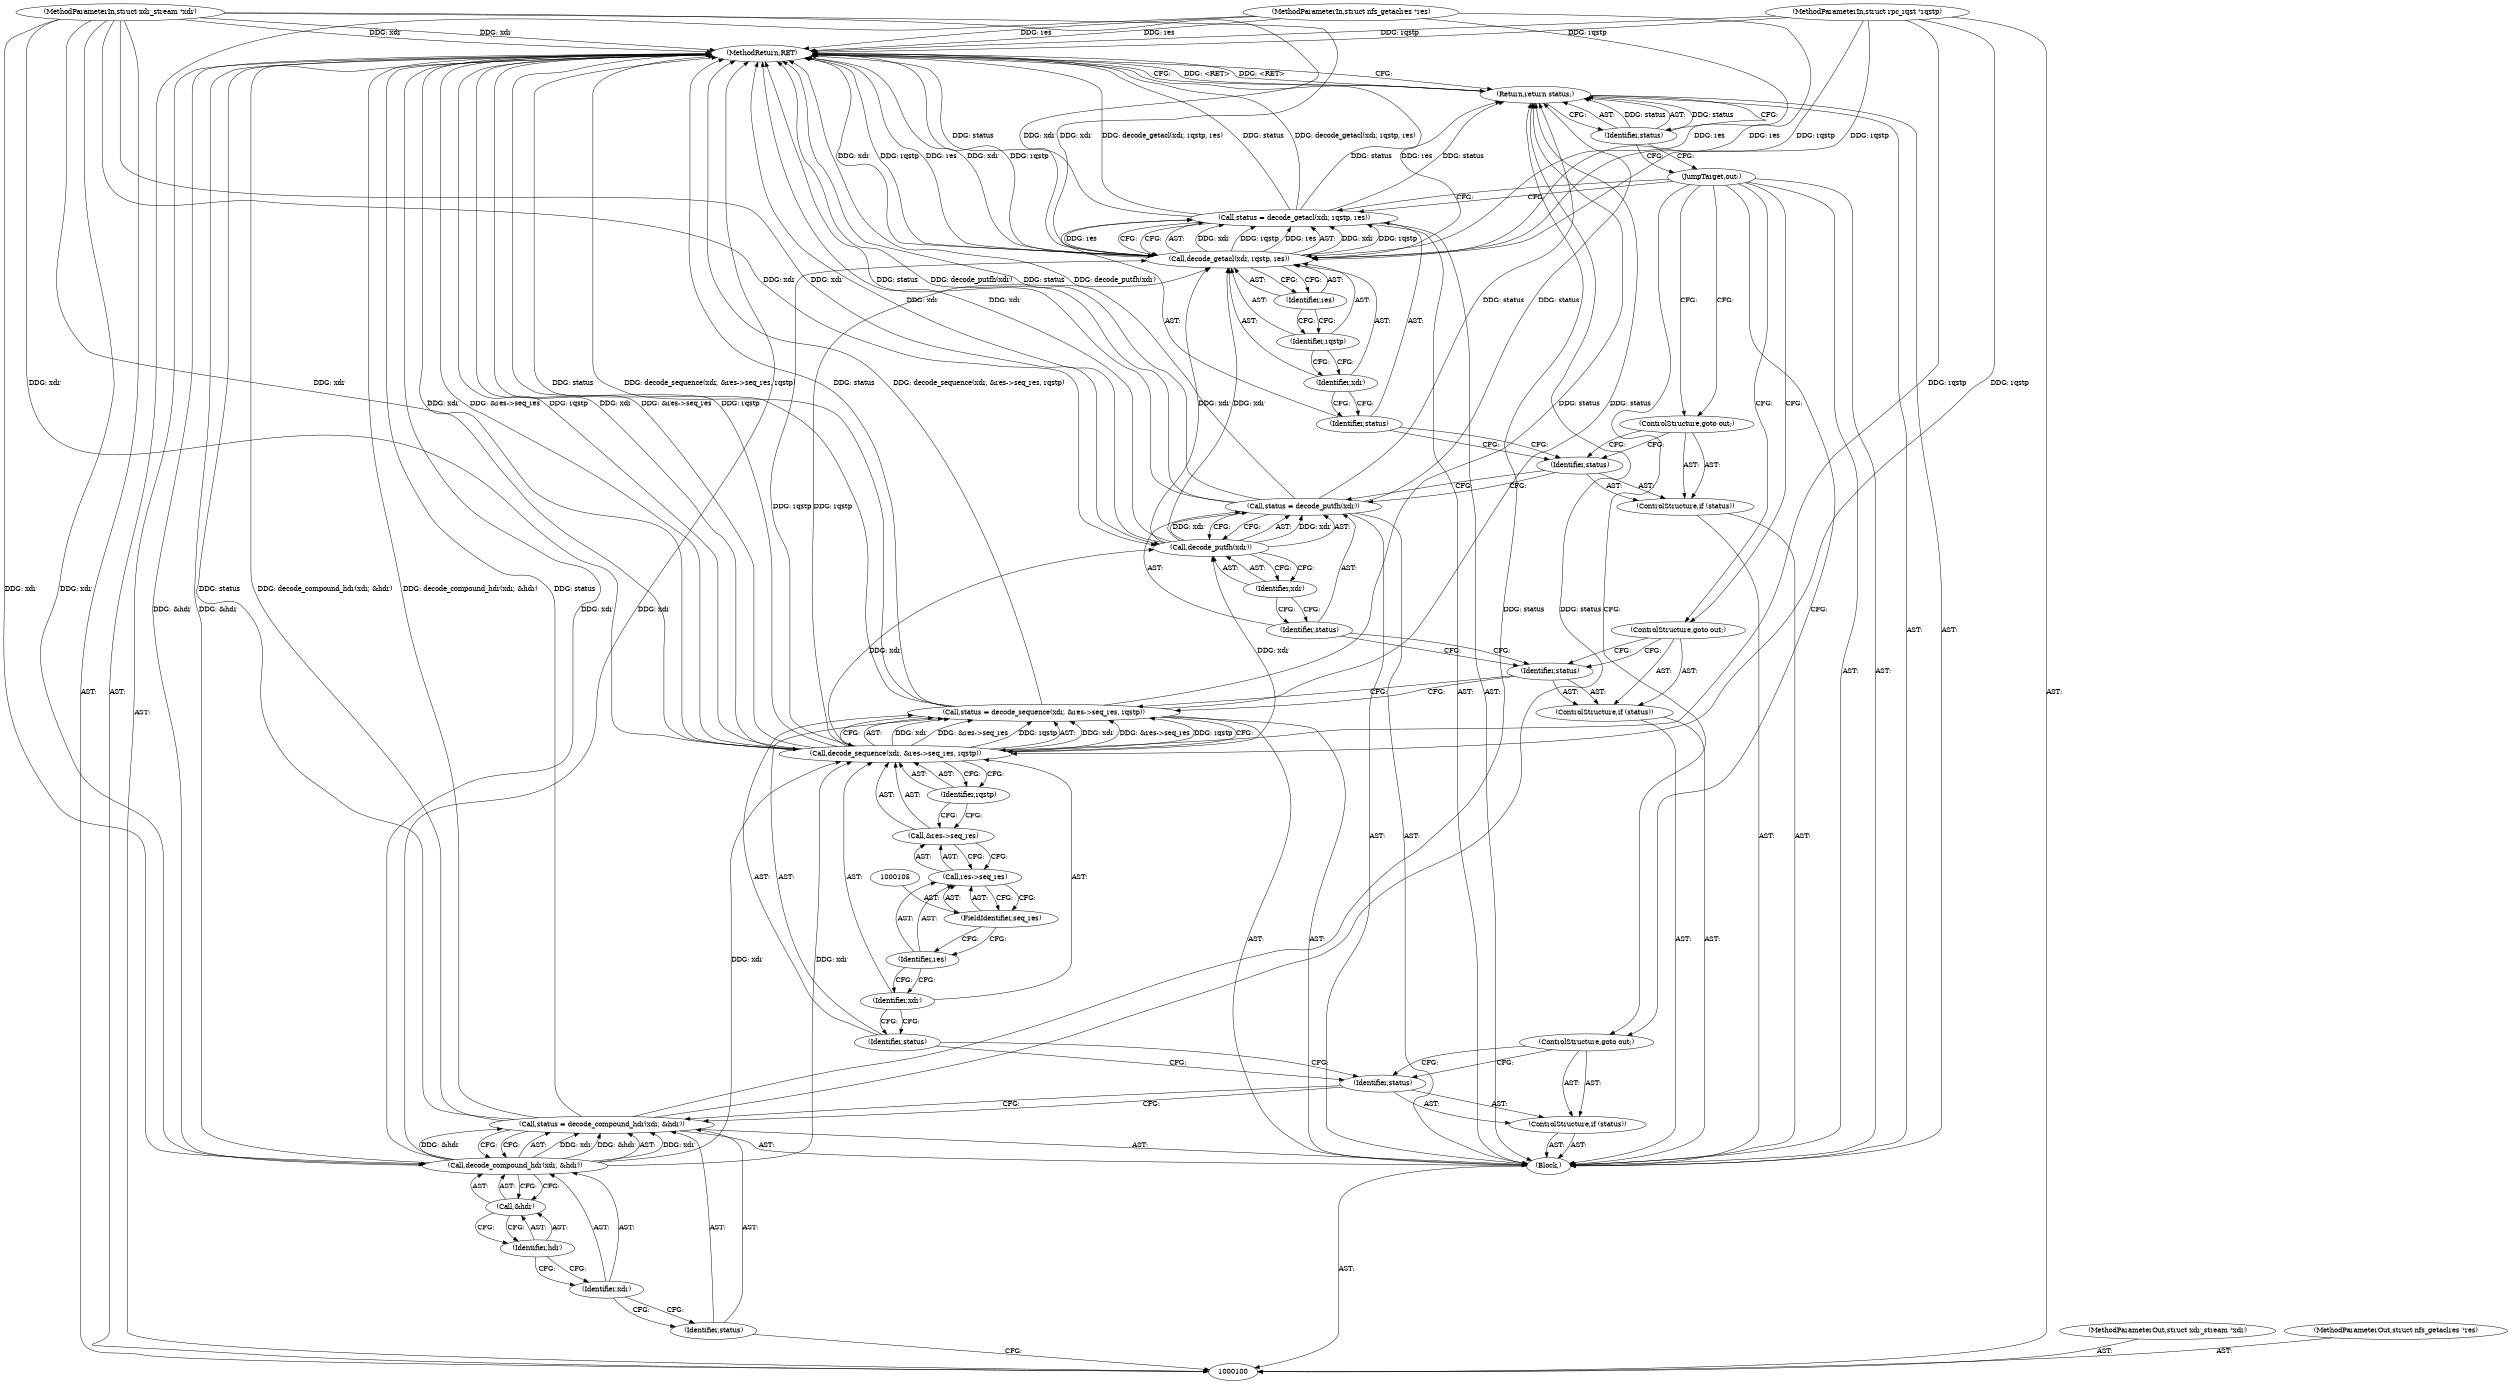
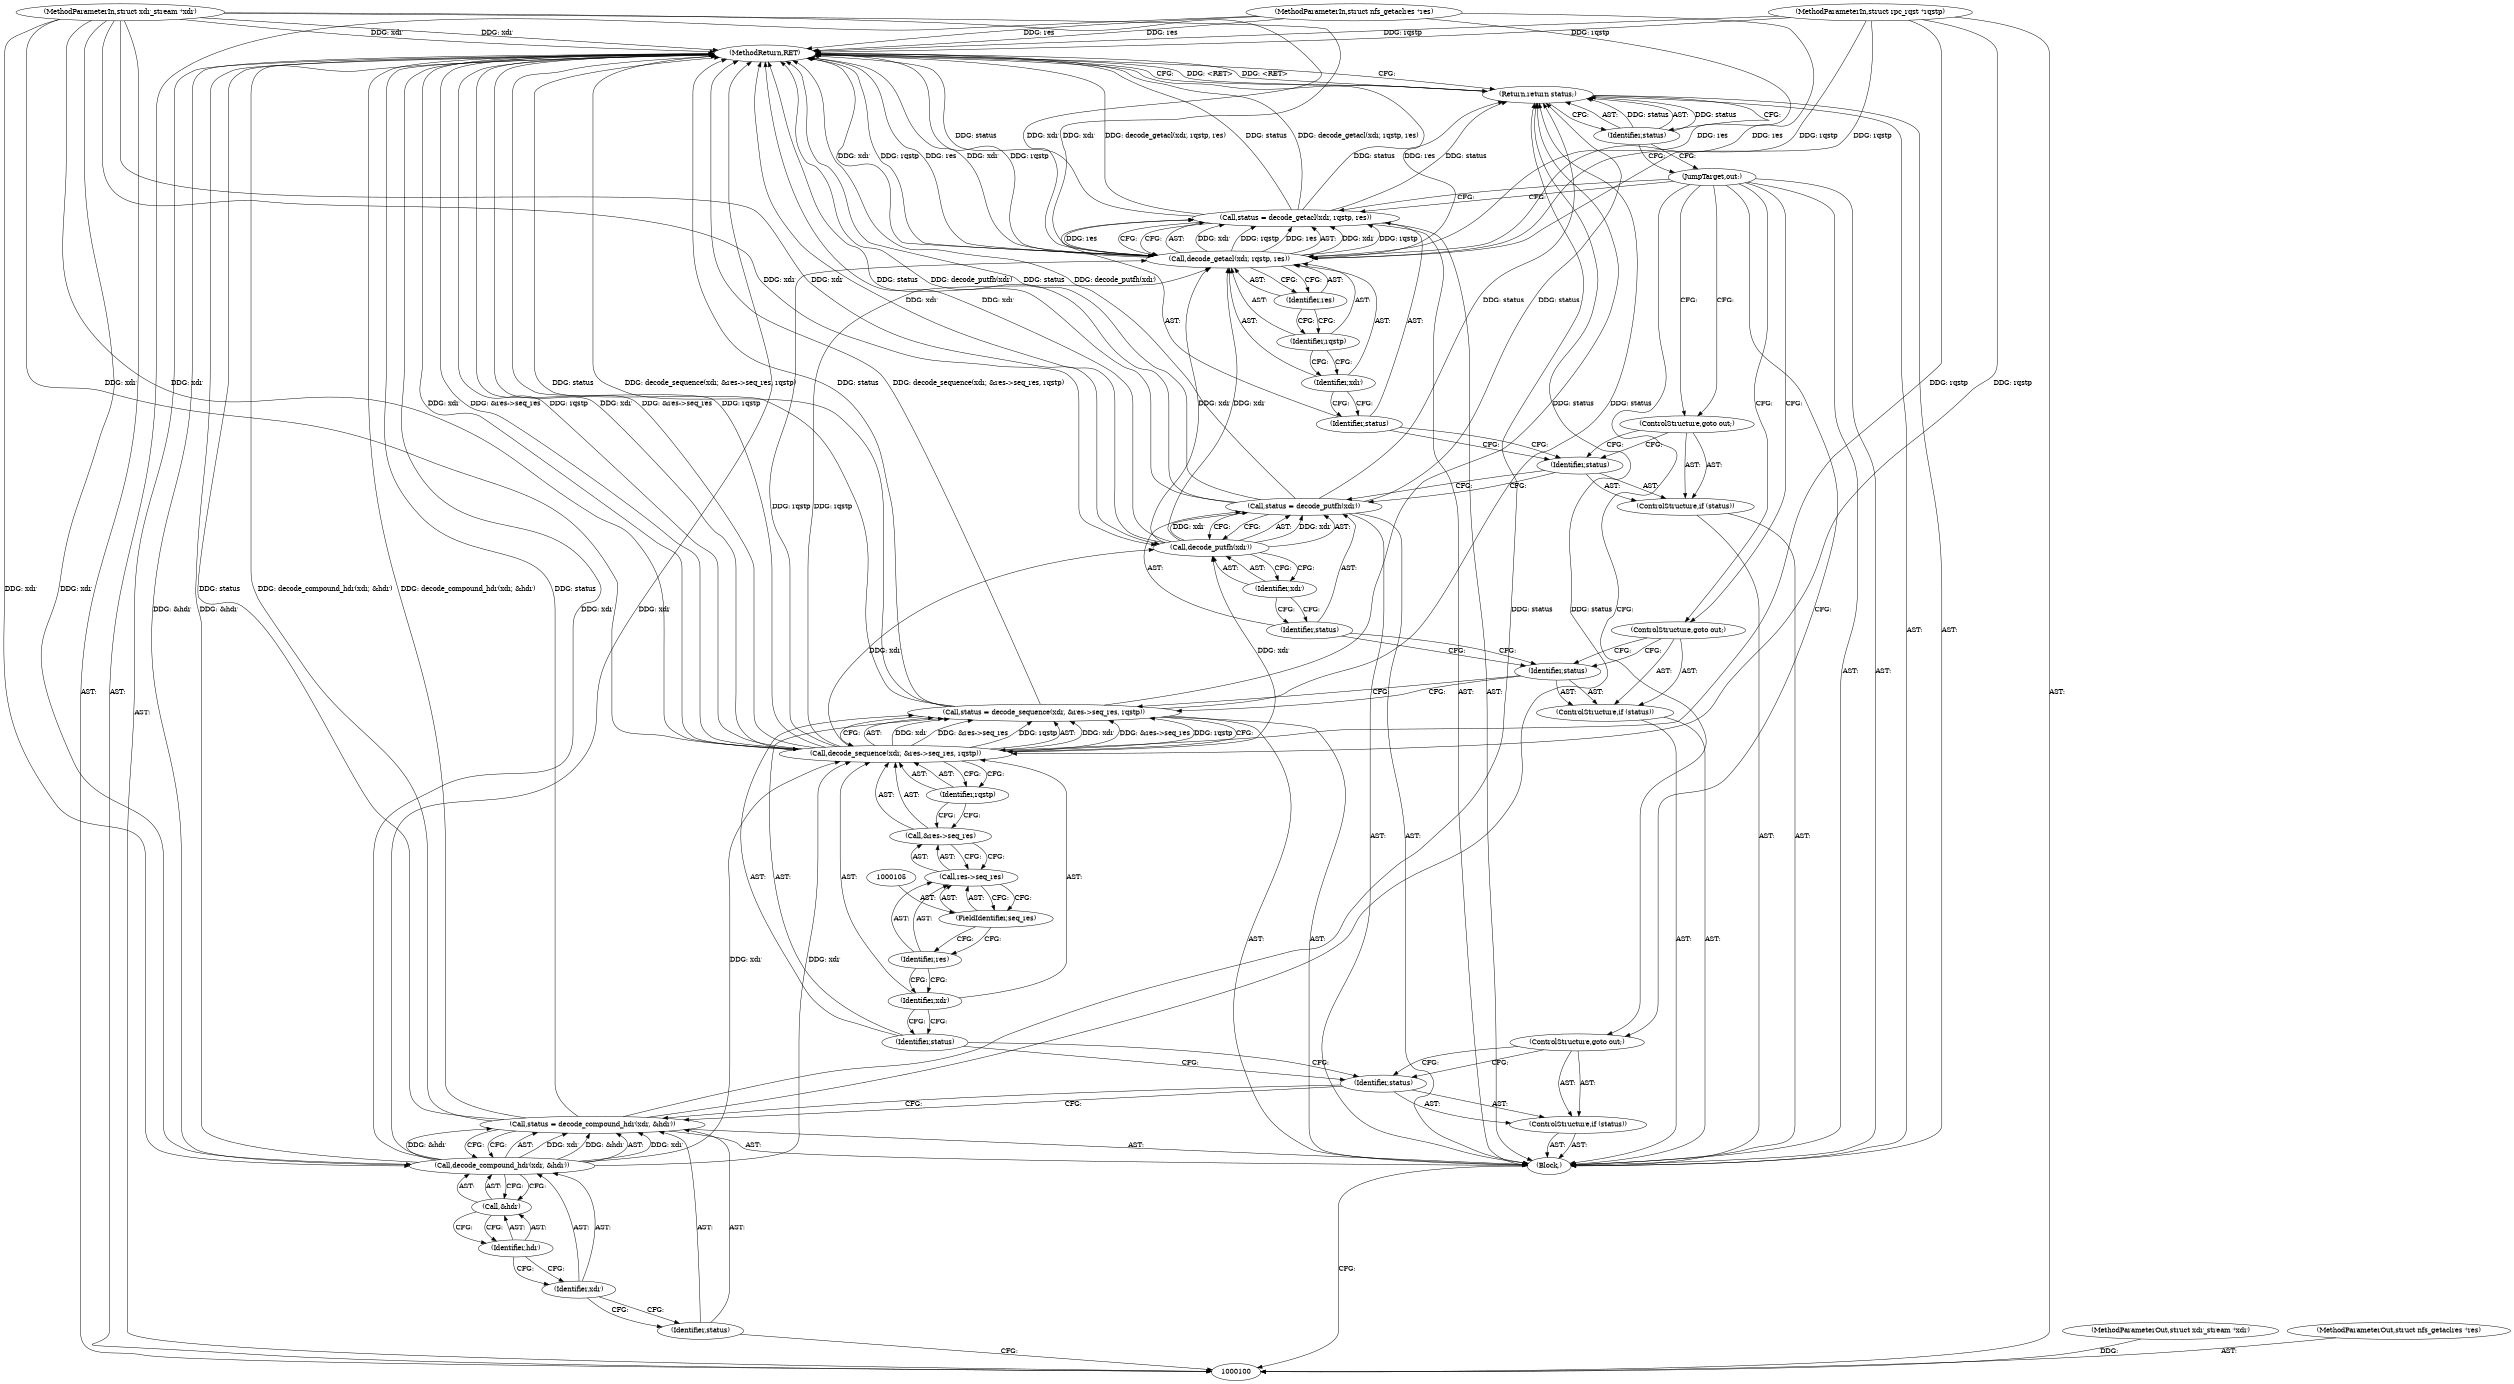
edge "(Block,)" -> "1000100": label "AST: " -> "CFG: "
edge "(MethodParameterOut,struct xdr_stream *xdr)" -> "1000100": label "AST: " -> "DDG: "
